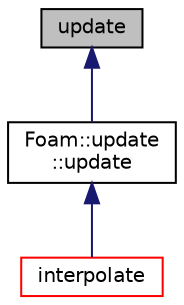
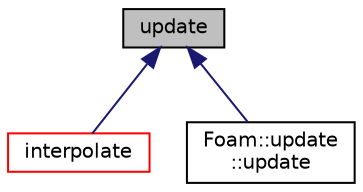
edge "interpolate" -> "Foam::update ::update": now "interpolate" -> "update"
